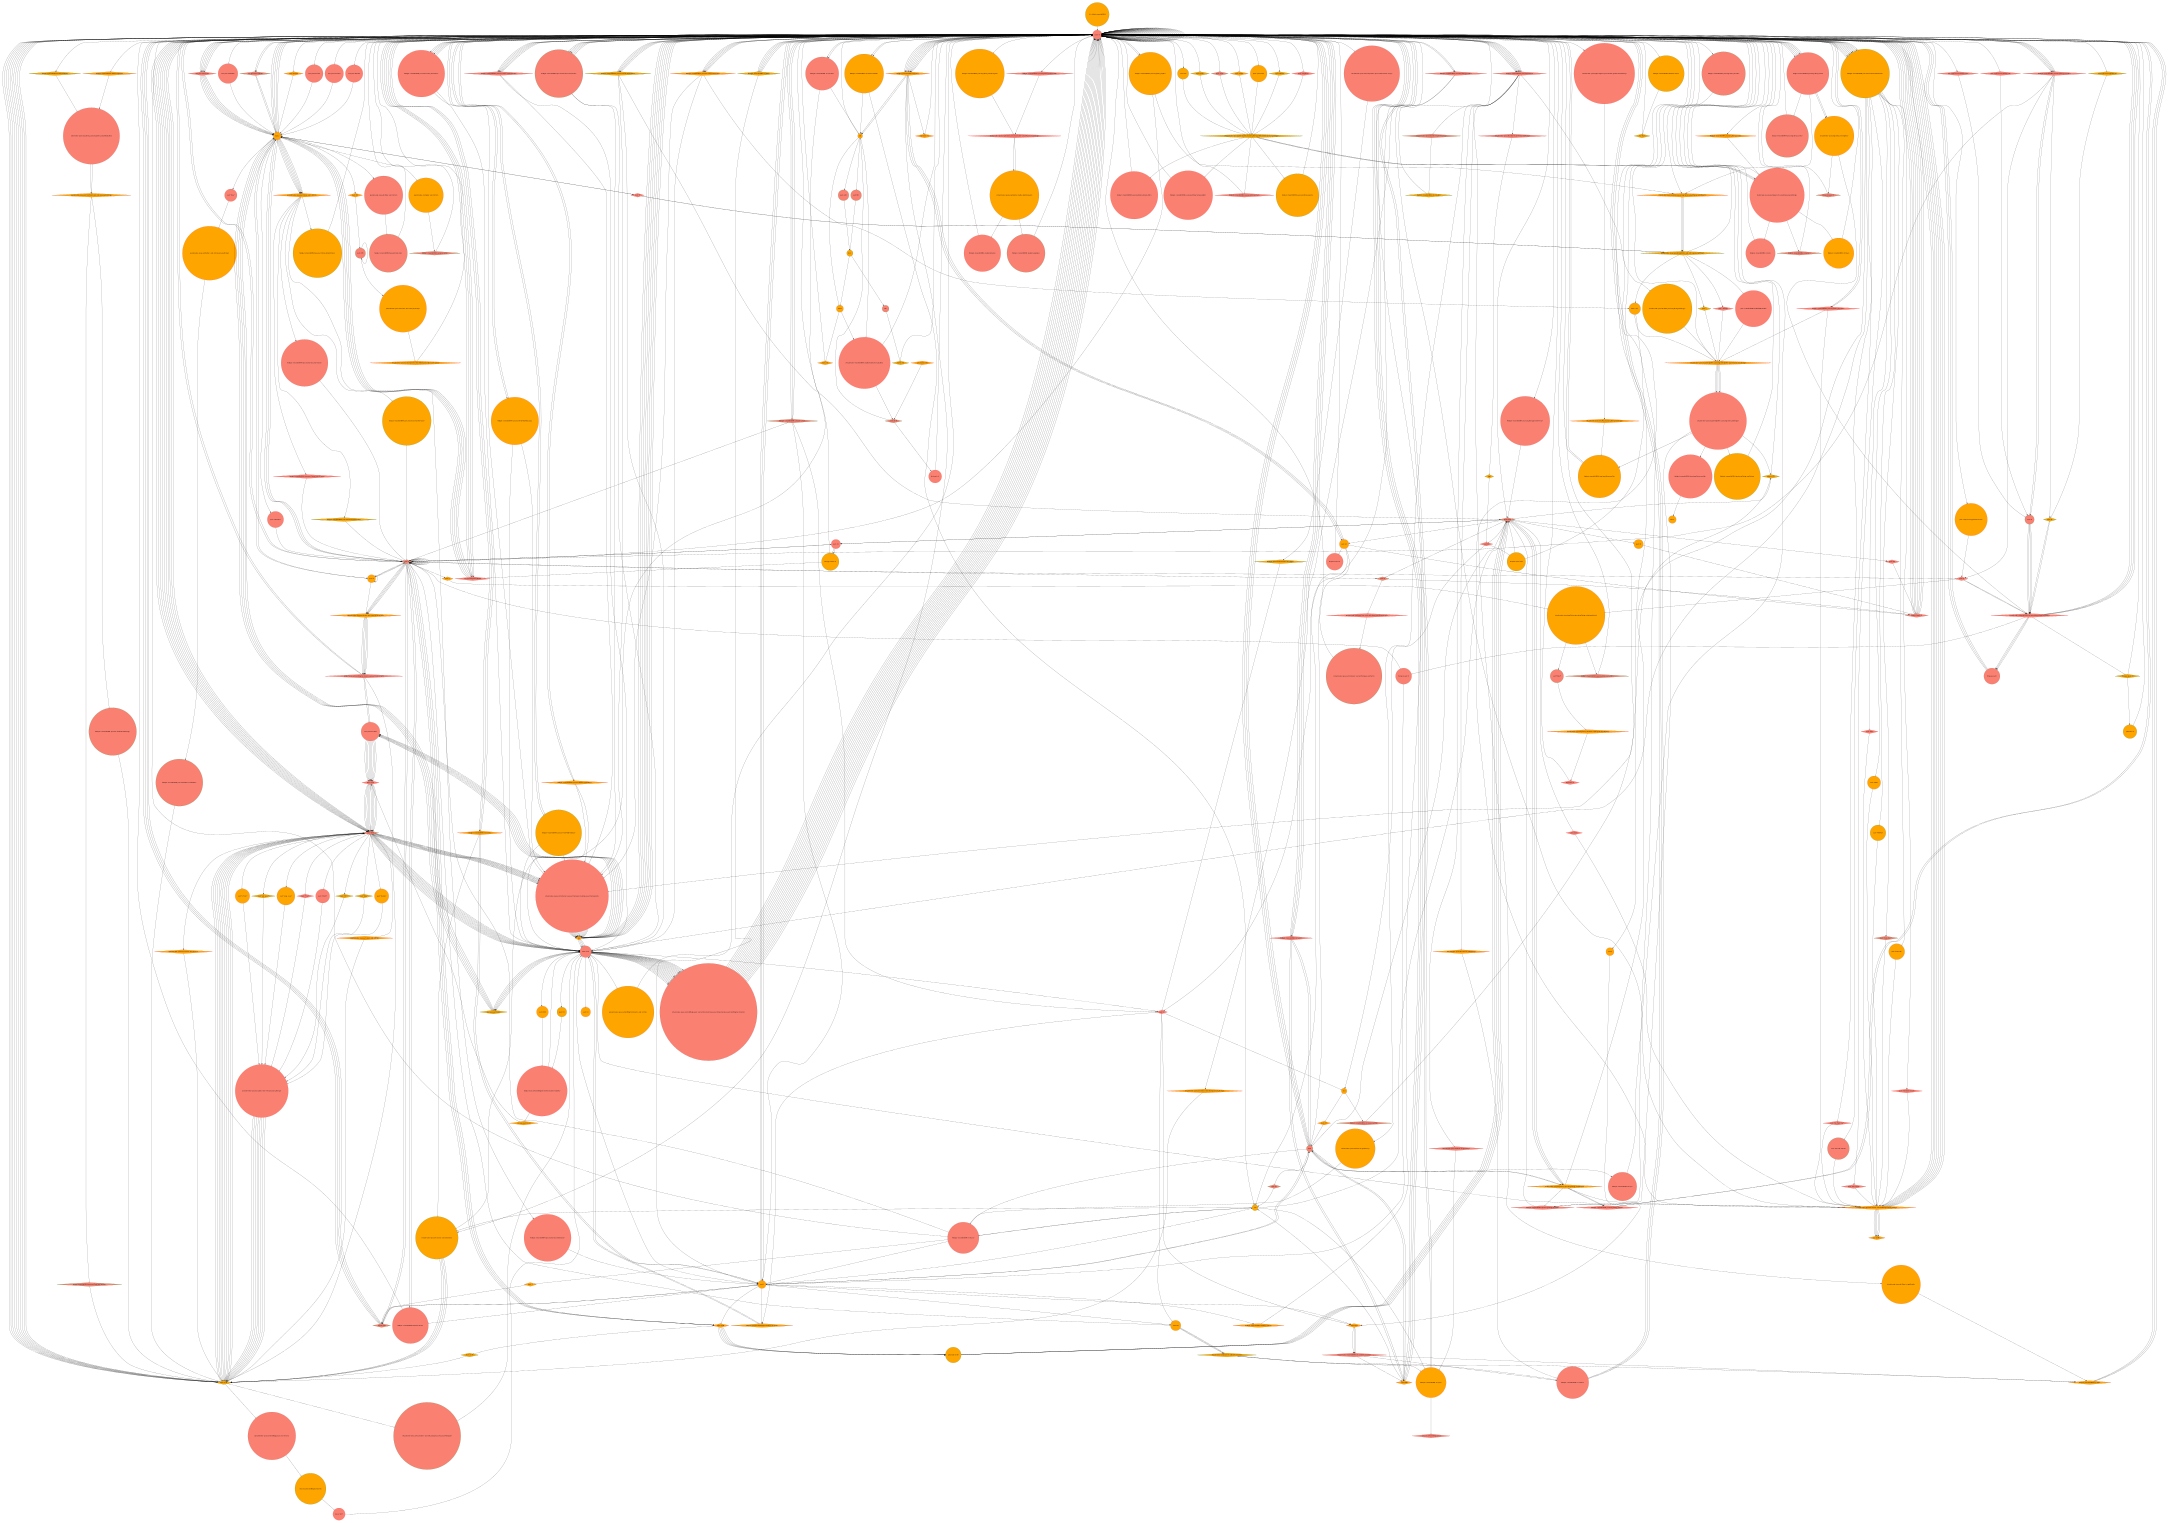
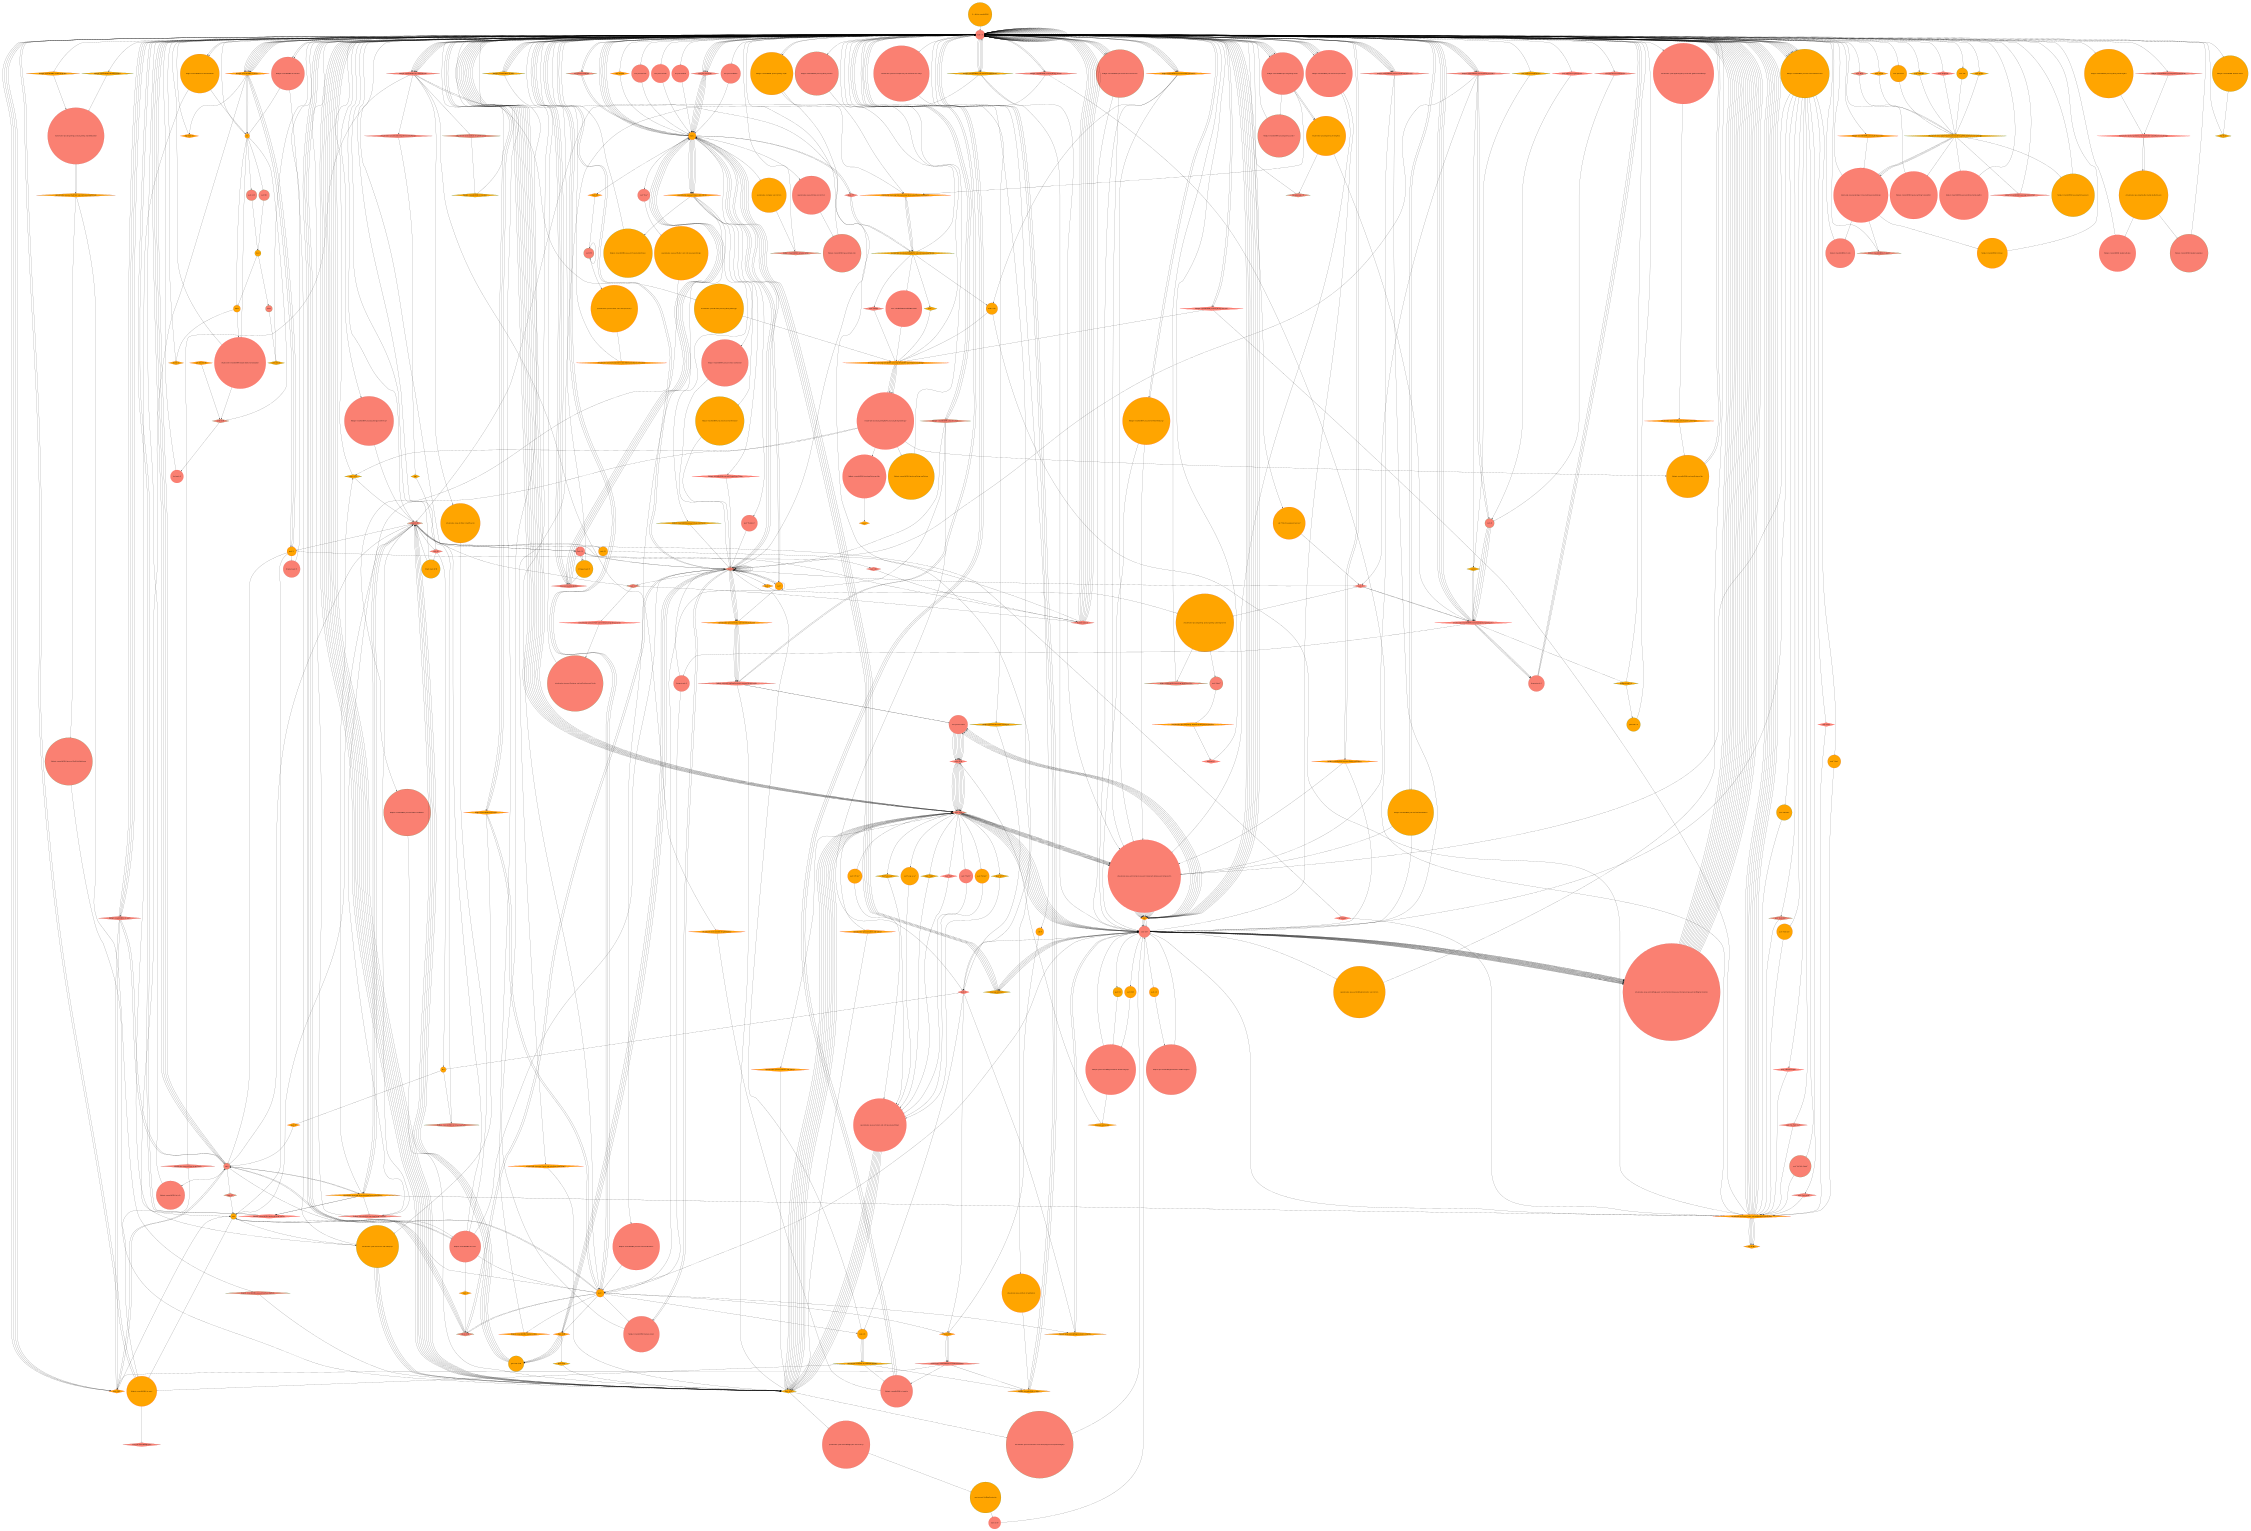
node "return": shape circle -> diamond
node "fieldput <java.awt.GridBagConstraints: double weightx>": added
